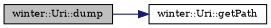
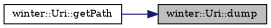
edge "winter::Uri::dump" -> "winter::Uri::getPath": reversed
